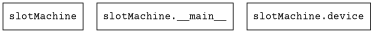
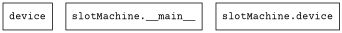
node "slotMachine": label "slotMachine" -> "device"
